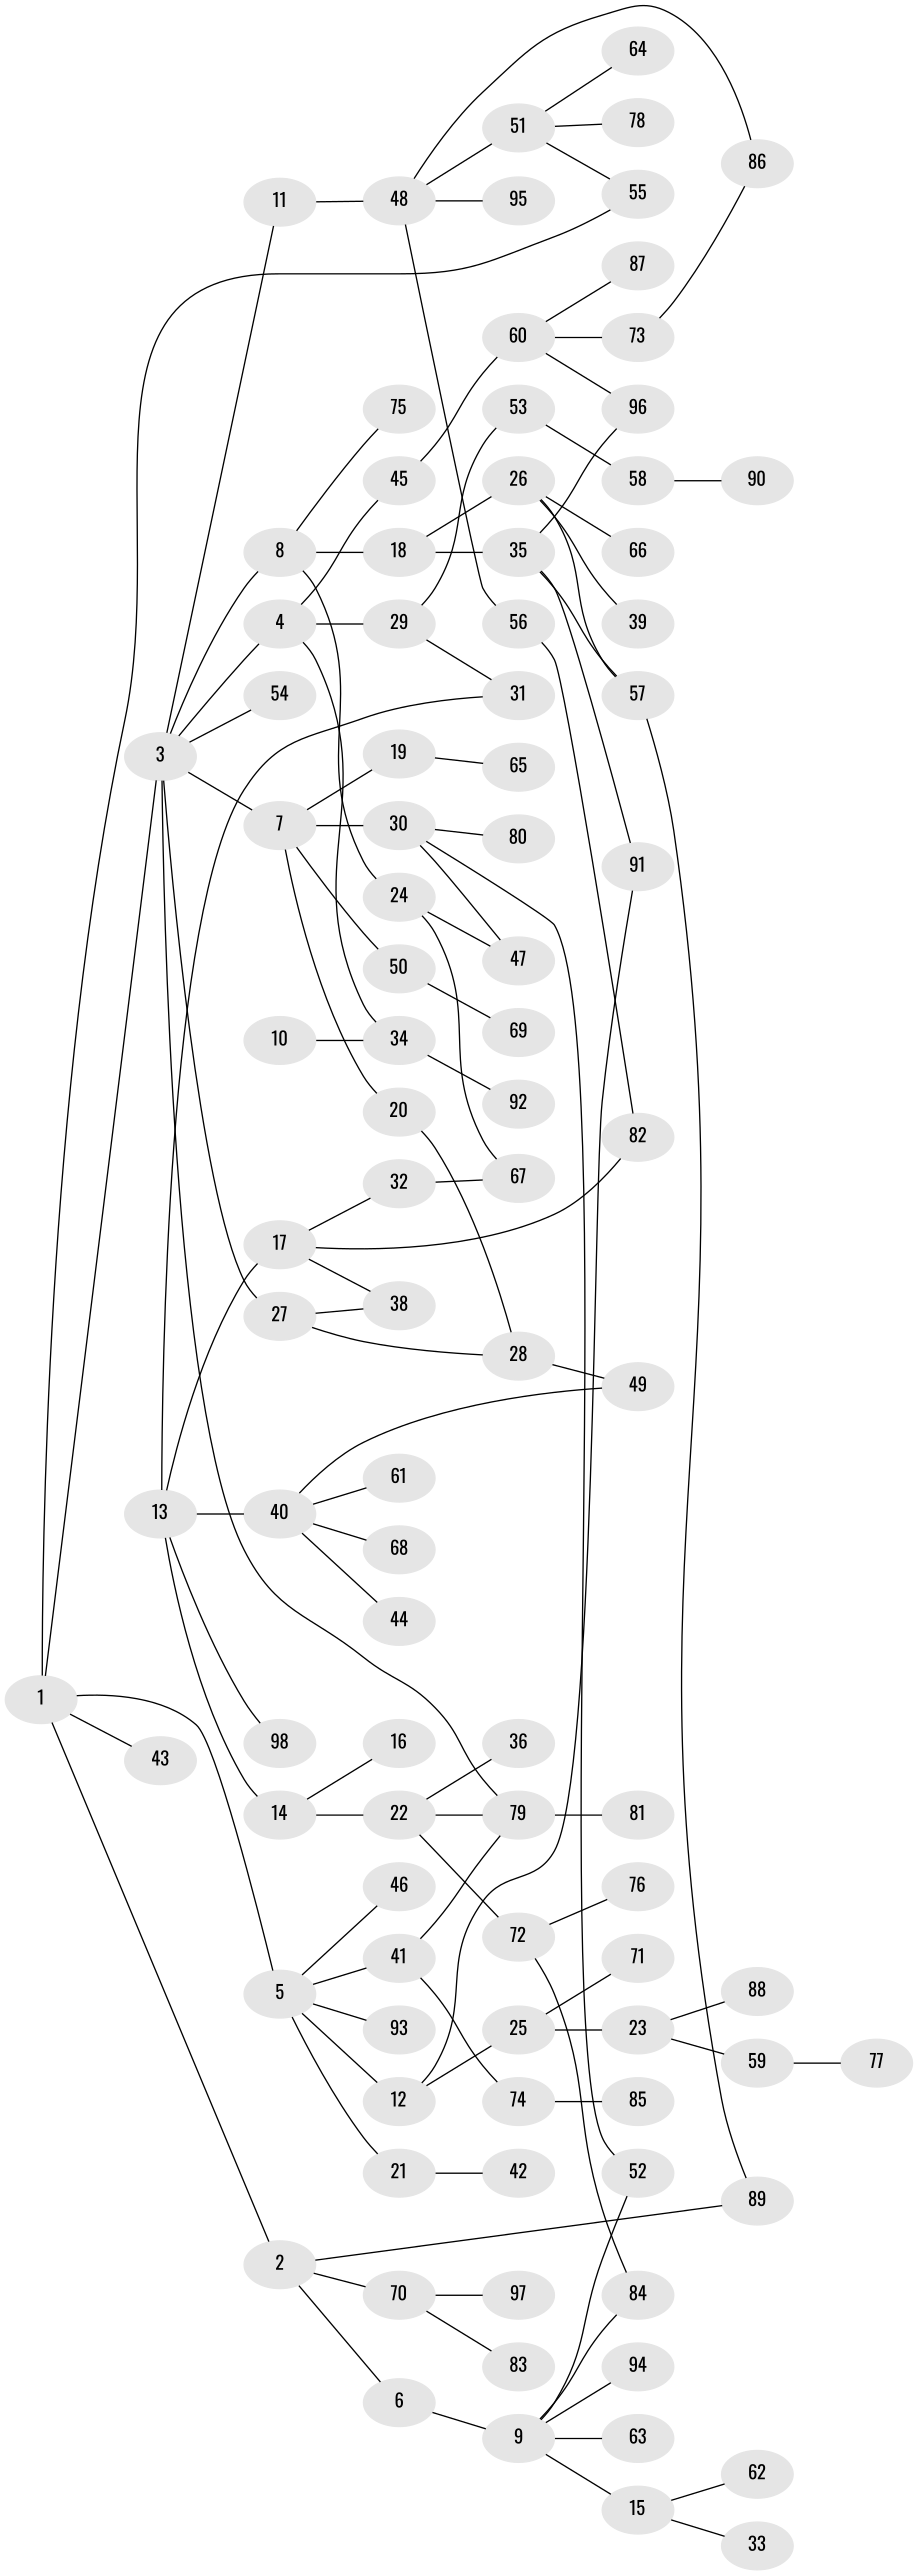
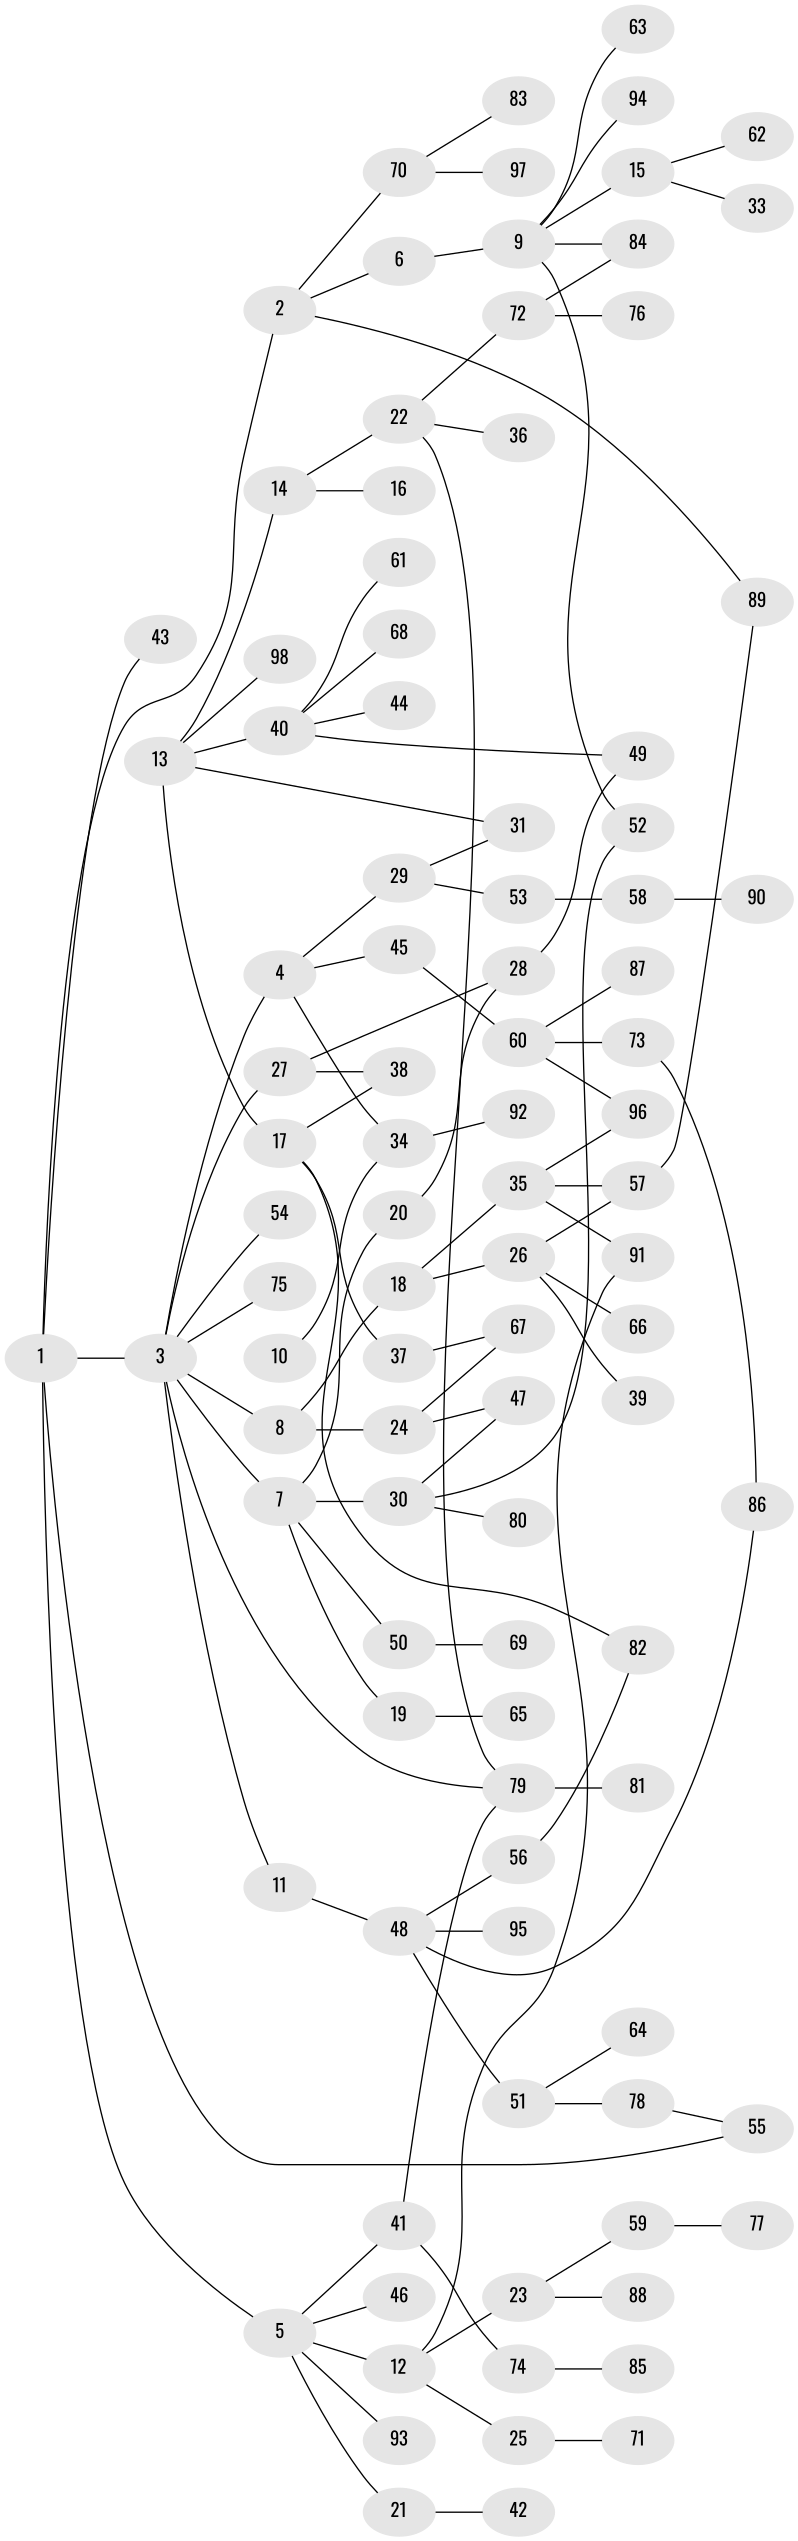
edge "51" -- "55": now "78" -- "55"
edge "75" -- "8": now "75" -- "3"
node "32": label "32" -> "37"
edge "25" -- "23": now "12" -- "23"
